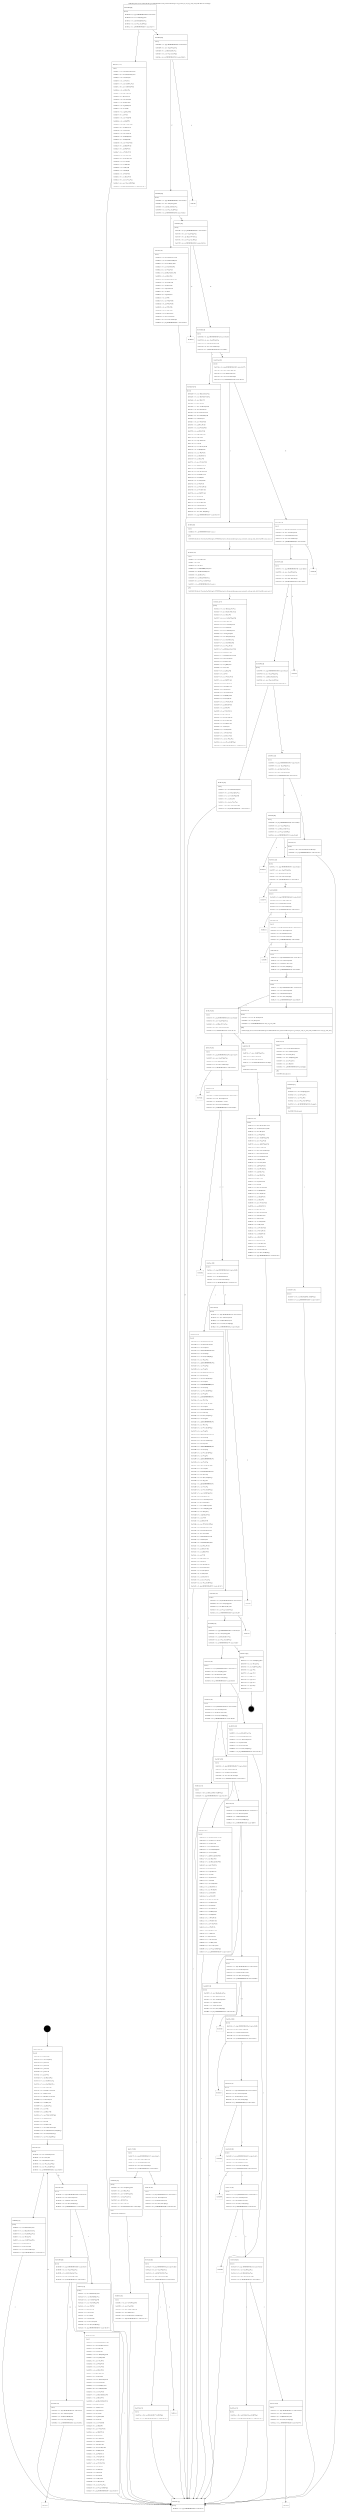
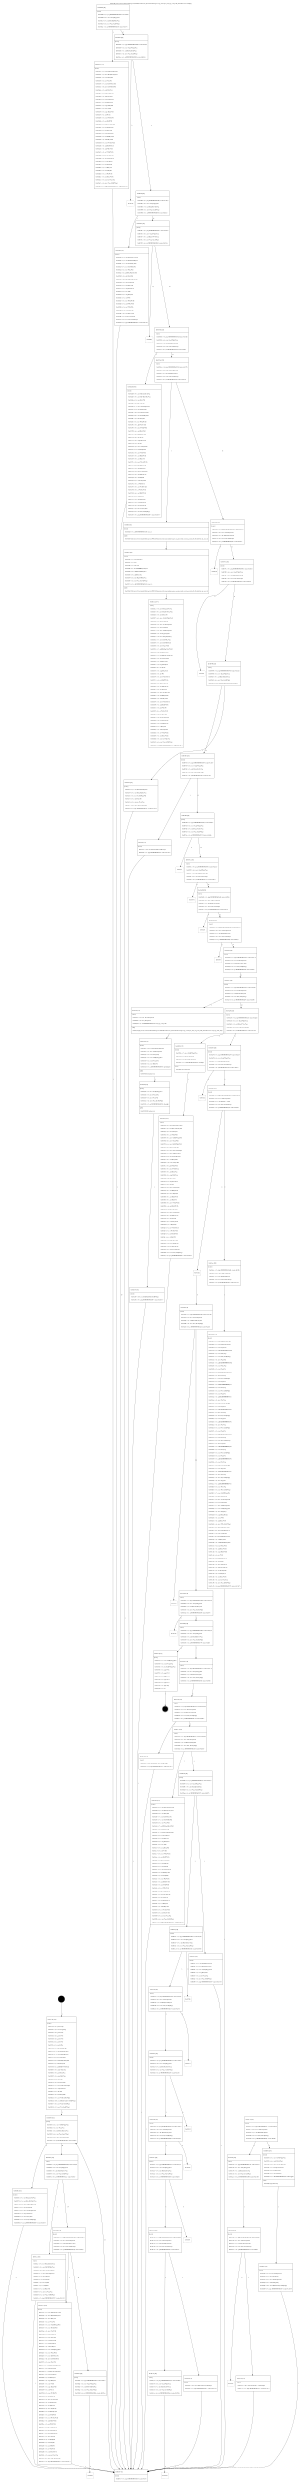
edge "0x401acc [28]" -> "0x401ae8 [28]": now "0x402522" -> "0x401ae8 [28]"
node "0x402013 [30]": removed
